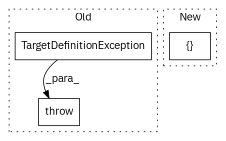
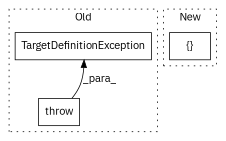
edge "TargetDefinitionException" -> "throw": reversed
